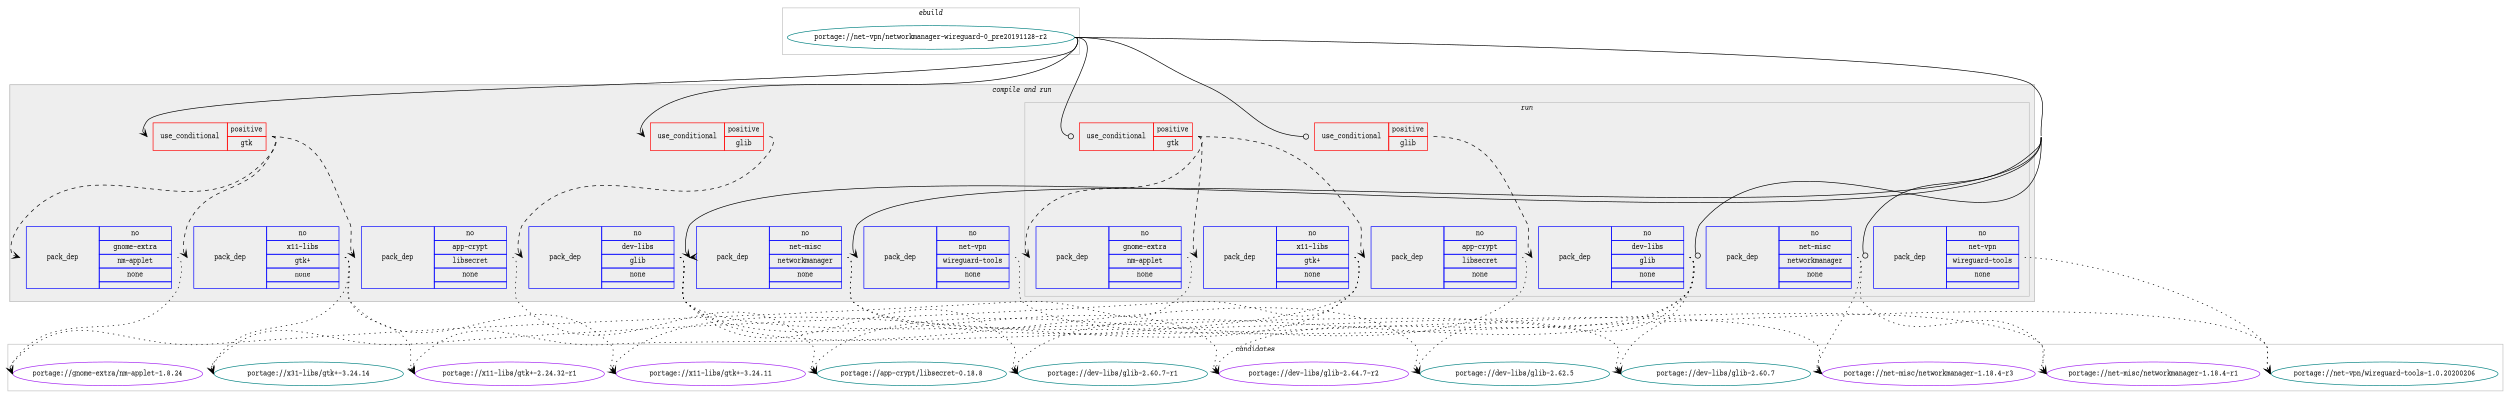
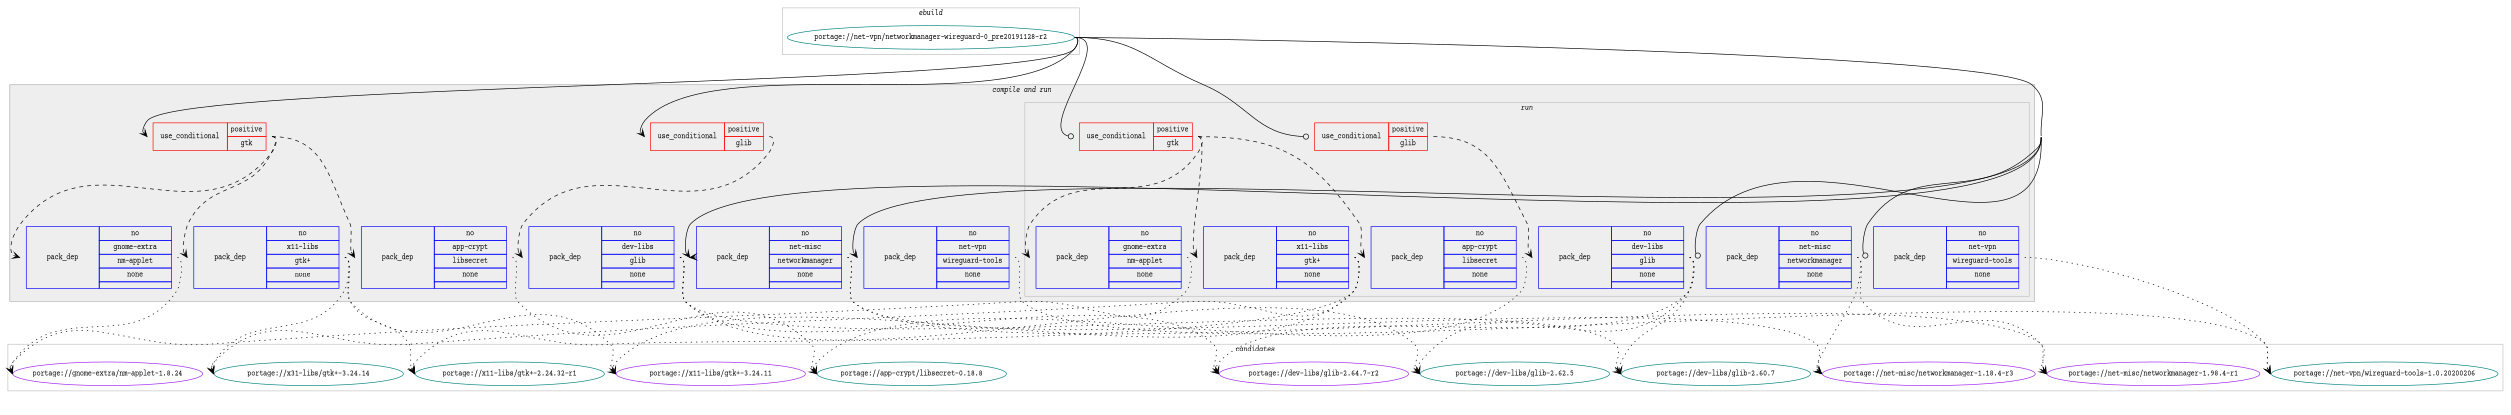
node "portage://x11-libs/gtk+-2.24.32-r1": color purple -> teal
node "portage://dev-libs/glib-2.60.7-r1": removed
node "portage://net-misc/networkmanager-1.18.4-r1": label "portage://net-misc/networkmanager-1.18.4-r1" -> "portage://net-misc/networkmanager-1.98.4-r1"
